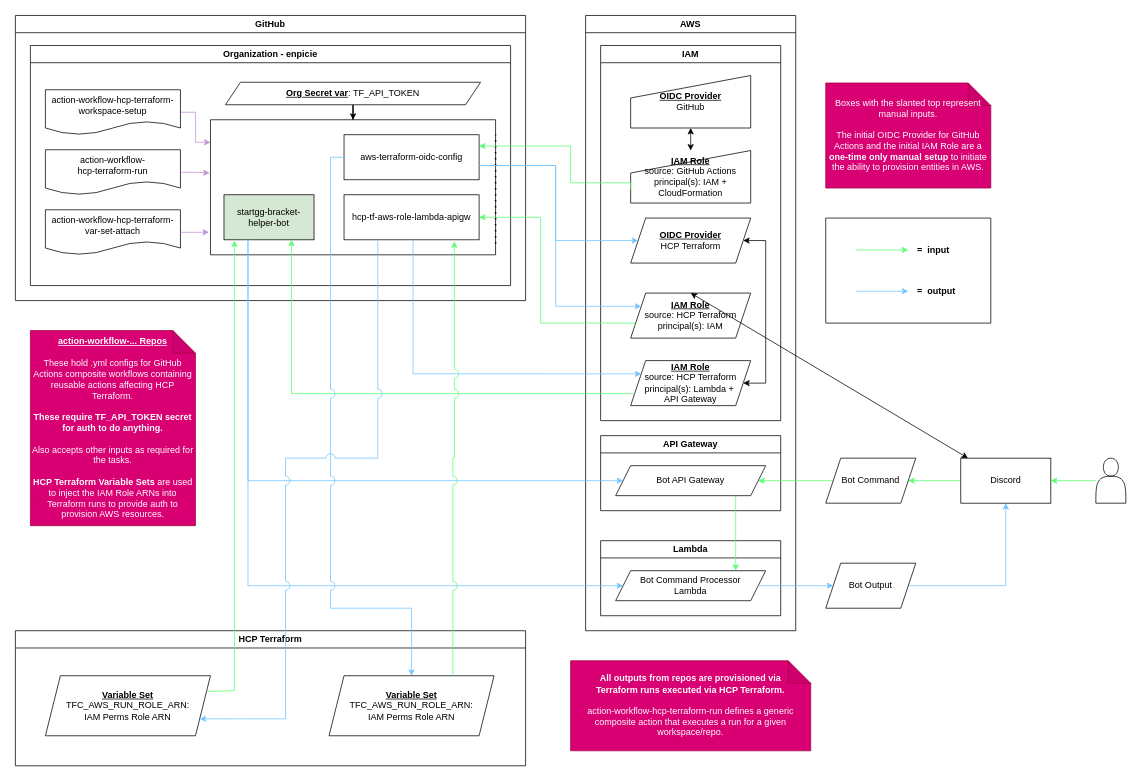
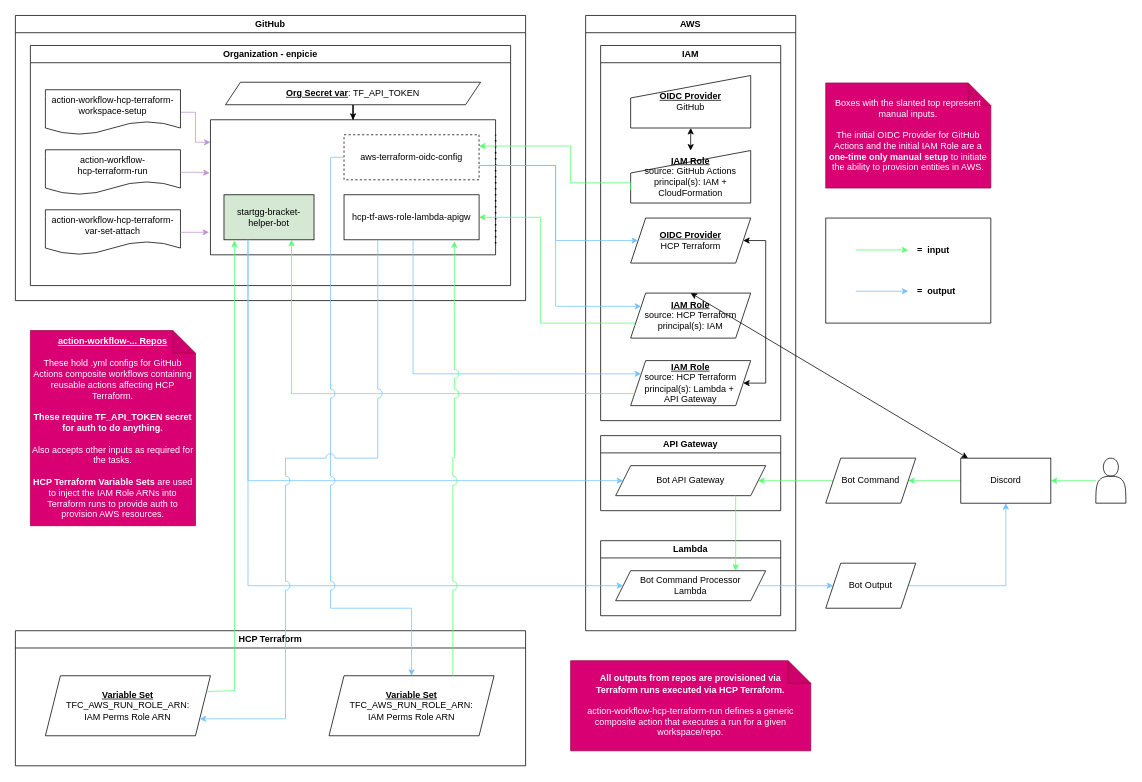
node "aws-terraform-oidc-config": style solid -> dashed
